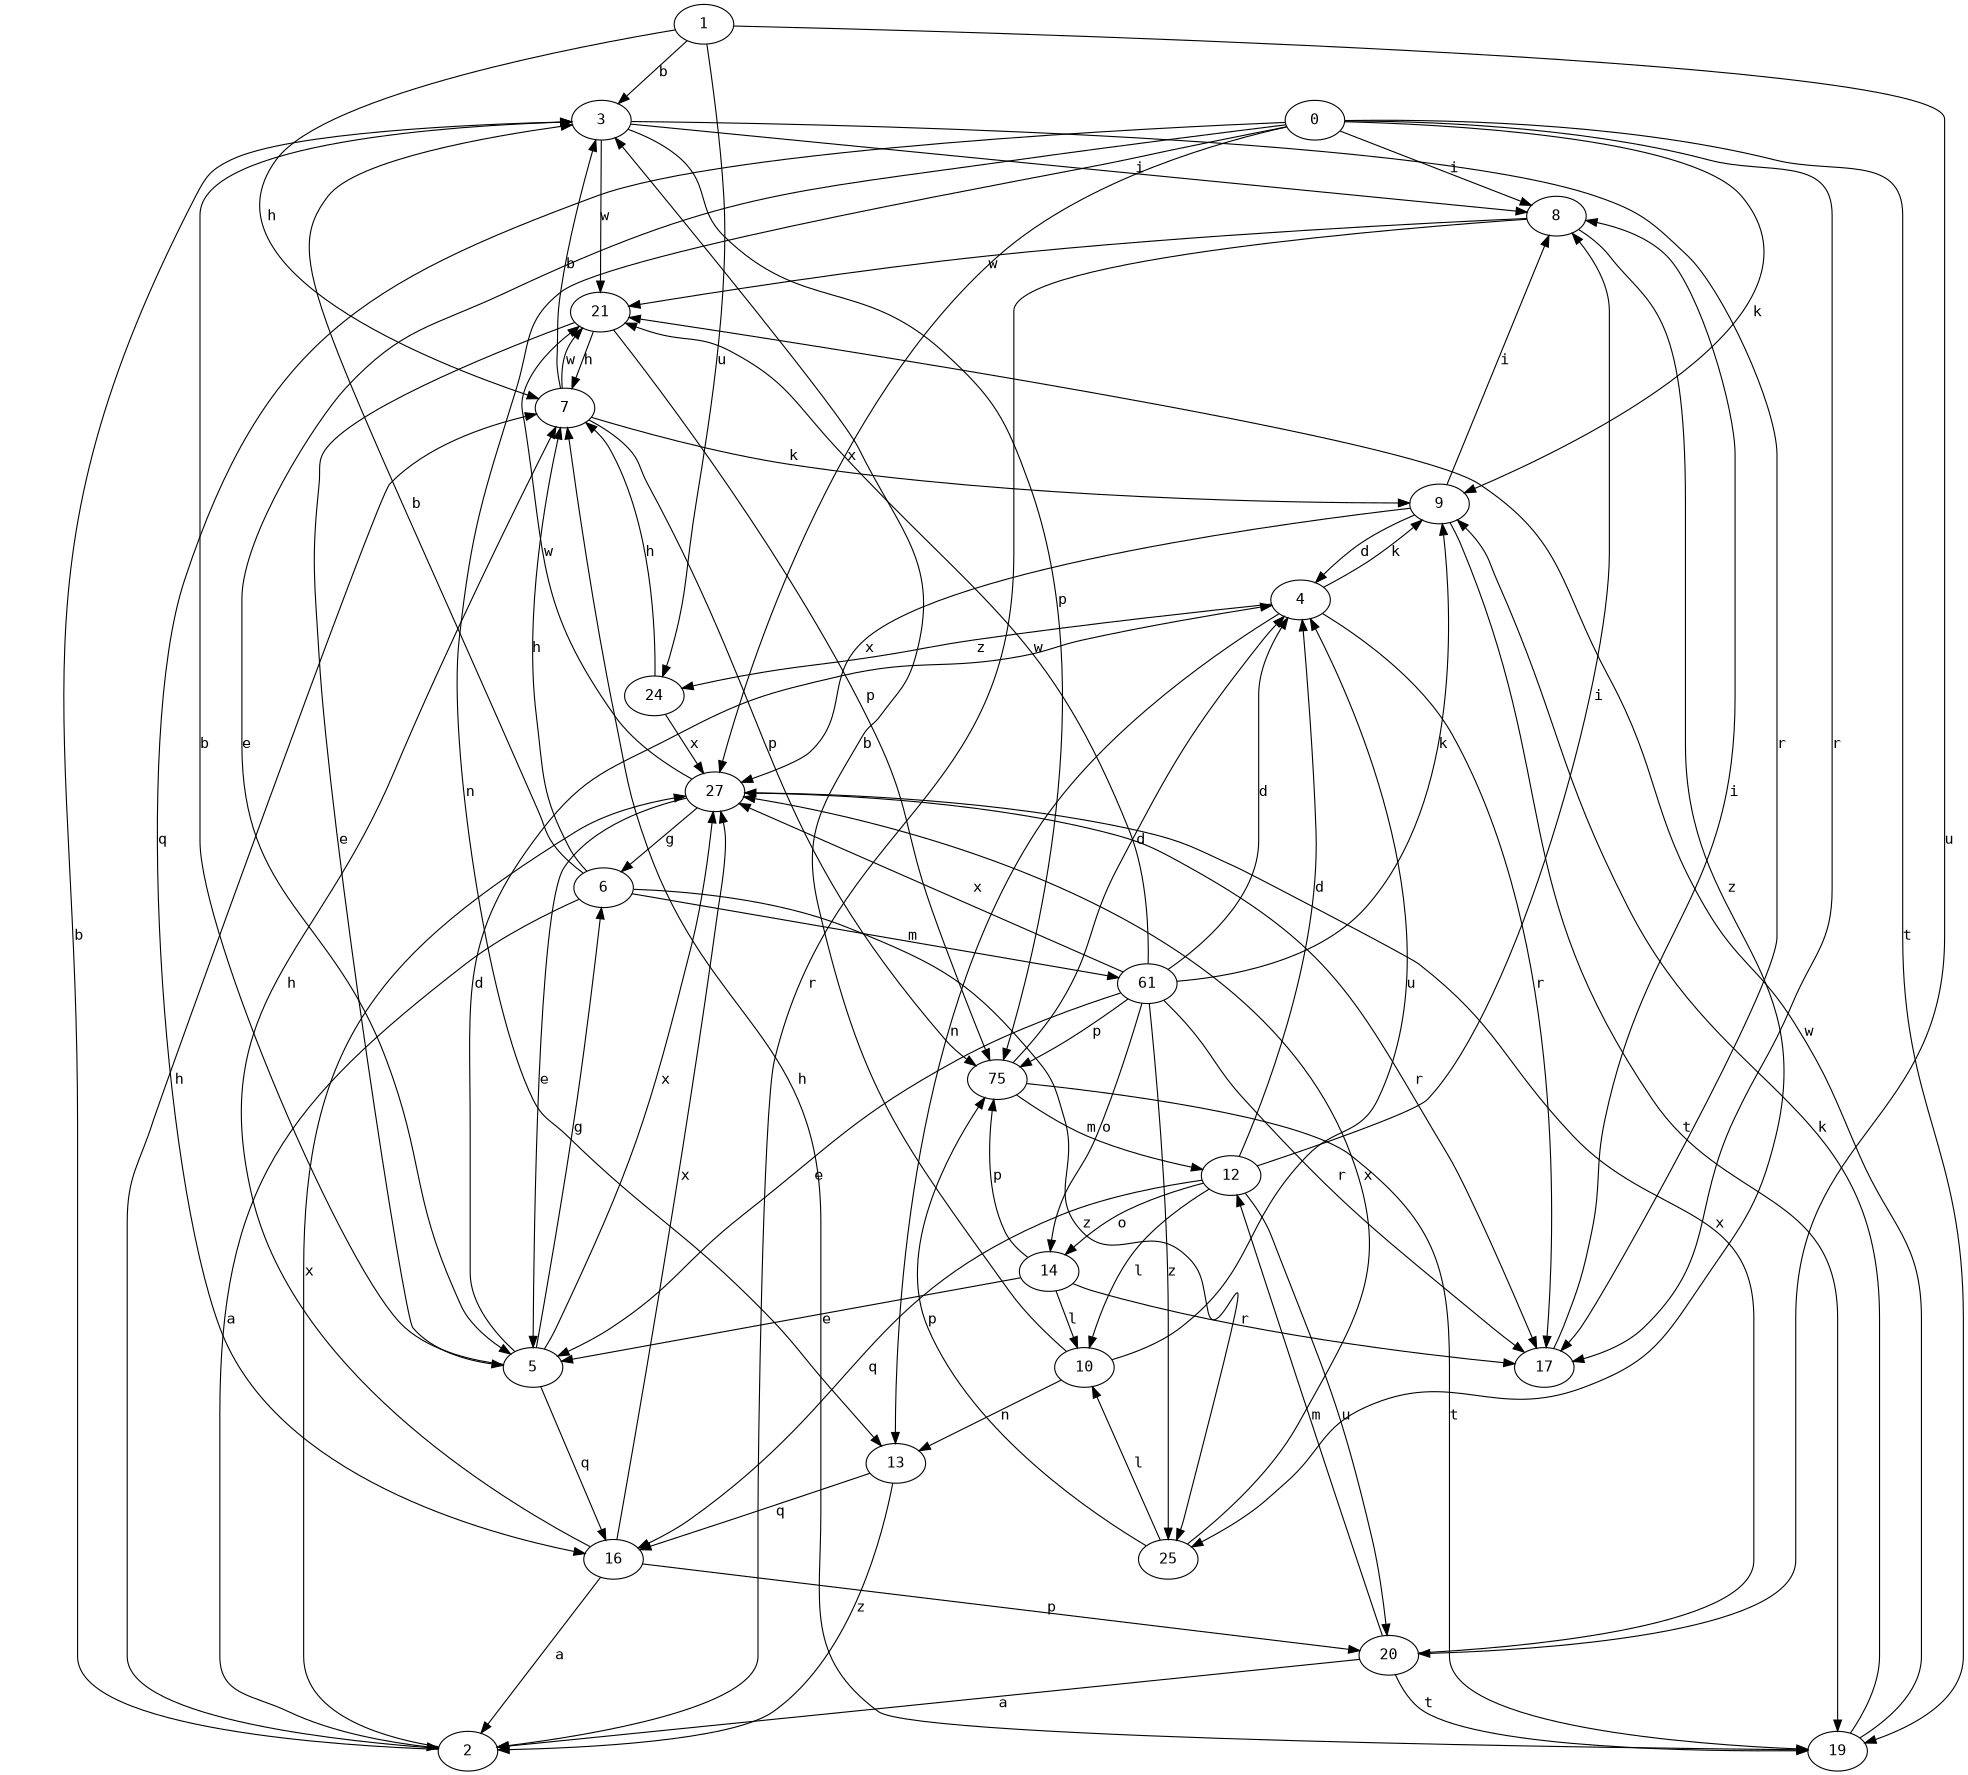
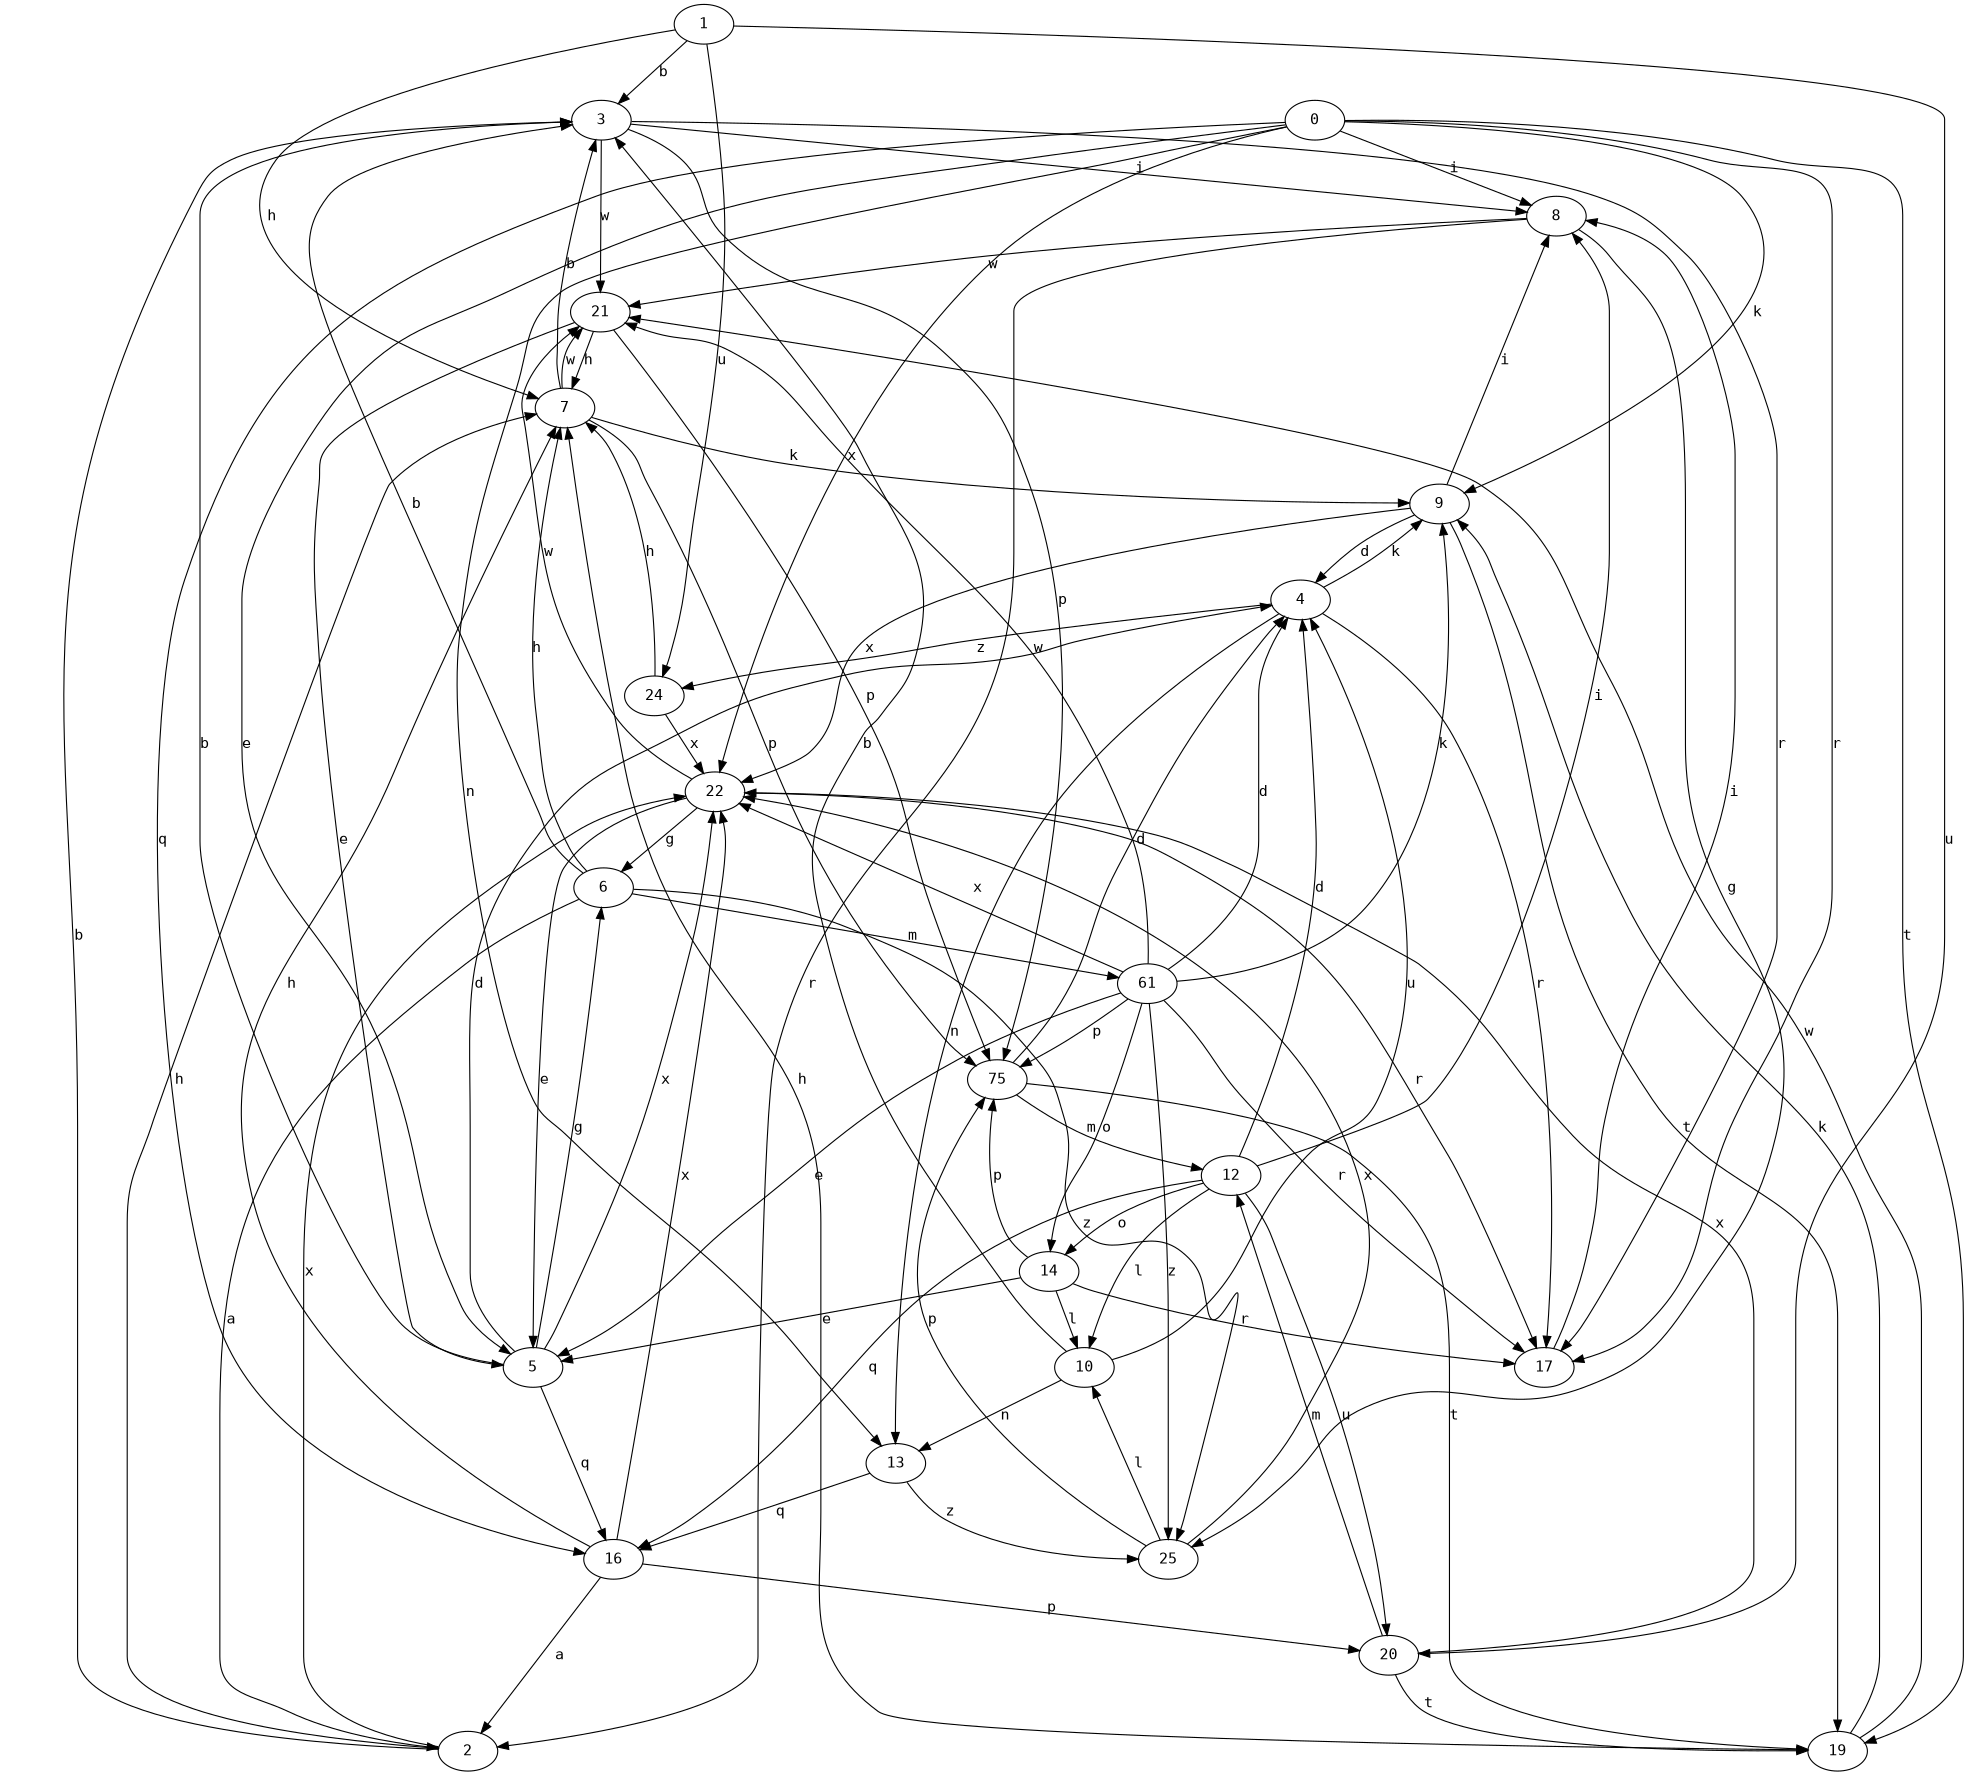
node "27": label "27" -> "22"
edge "8" -> "25": label "z" -> "g"
edge "20" -> "2": removed, label "a"
edge "13" -> "2": now "13" -> "25"
